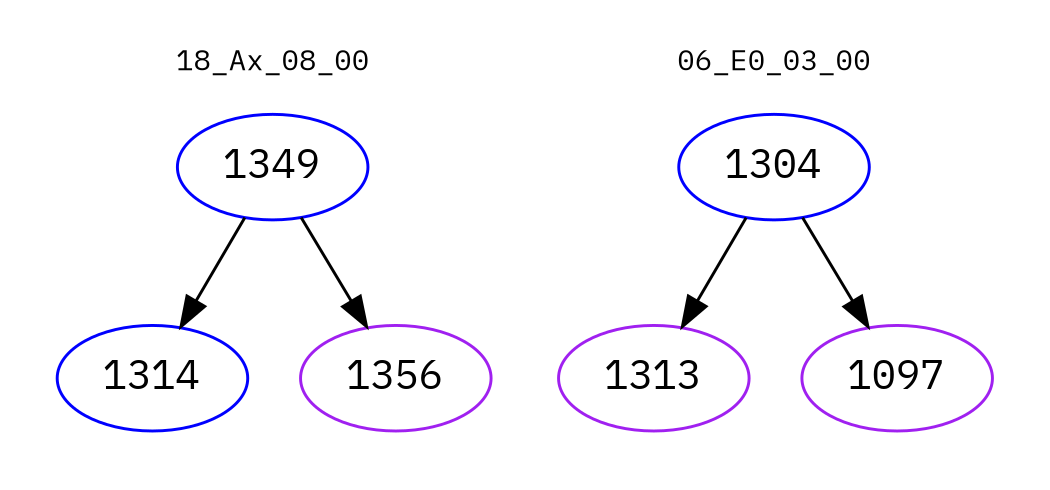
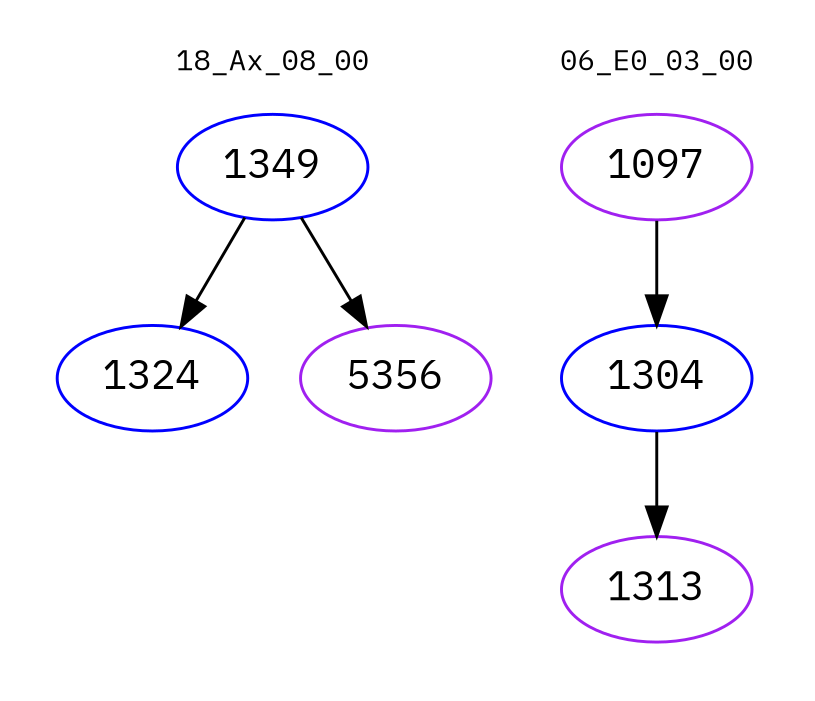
edge "1304" -> "1097": reversed
node "1314": label "1314" -> "1324"
node "1356": label "1356" -> "5356"
